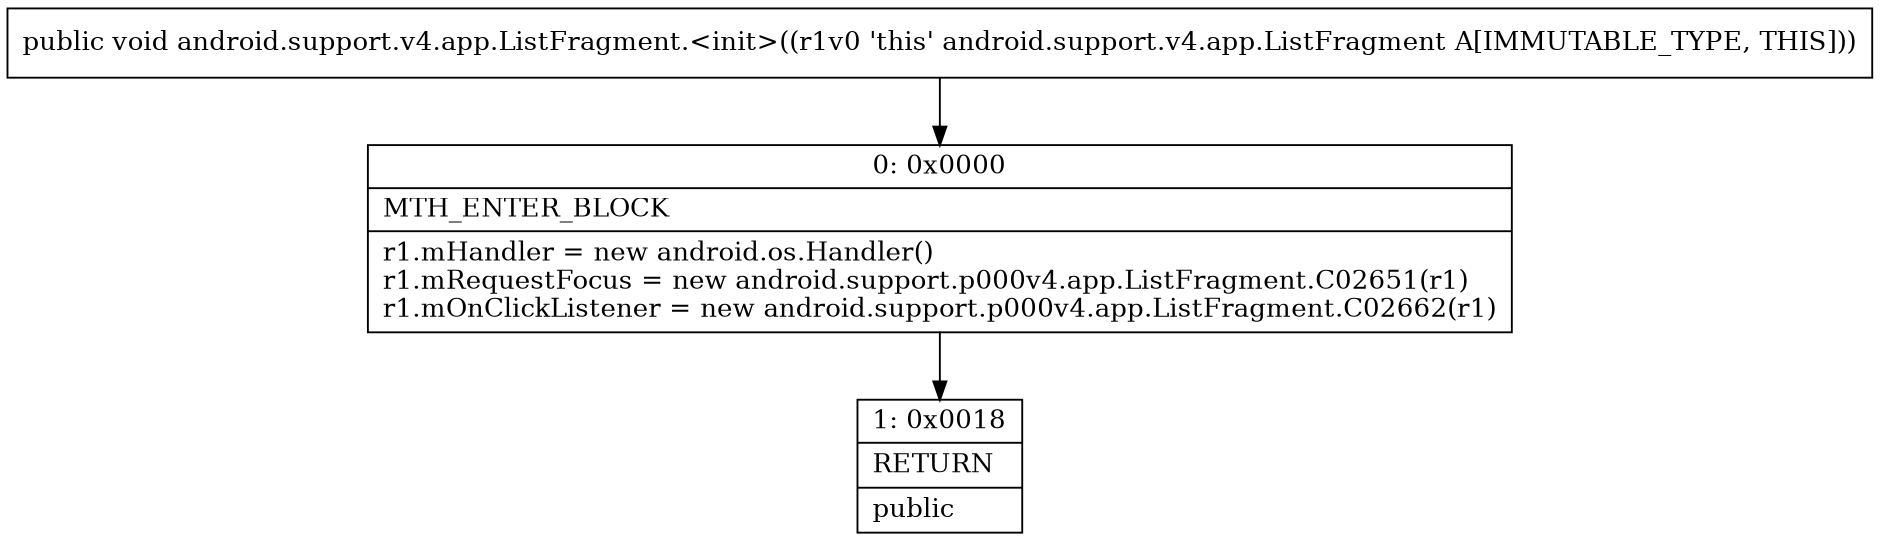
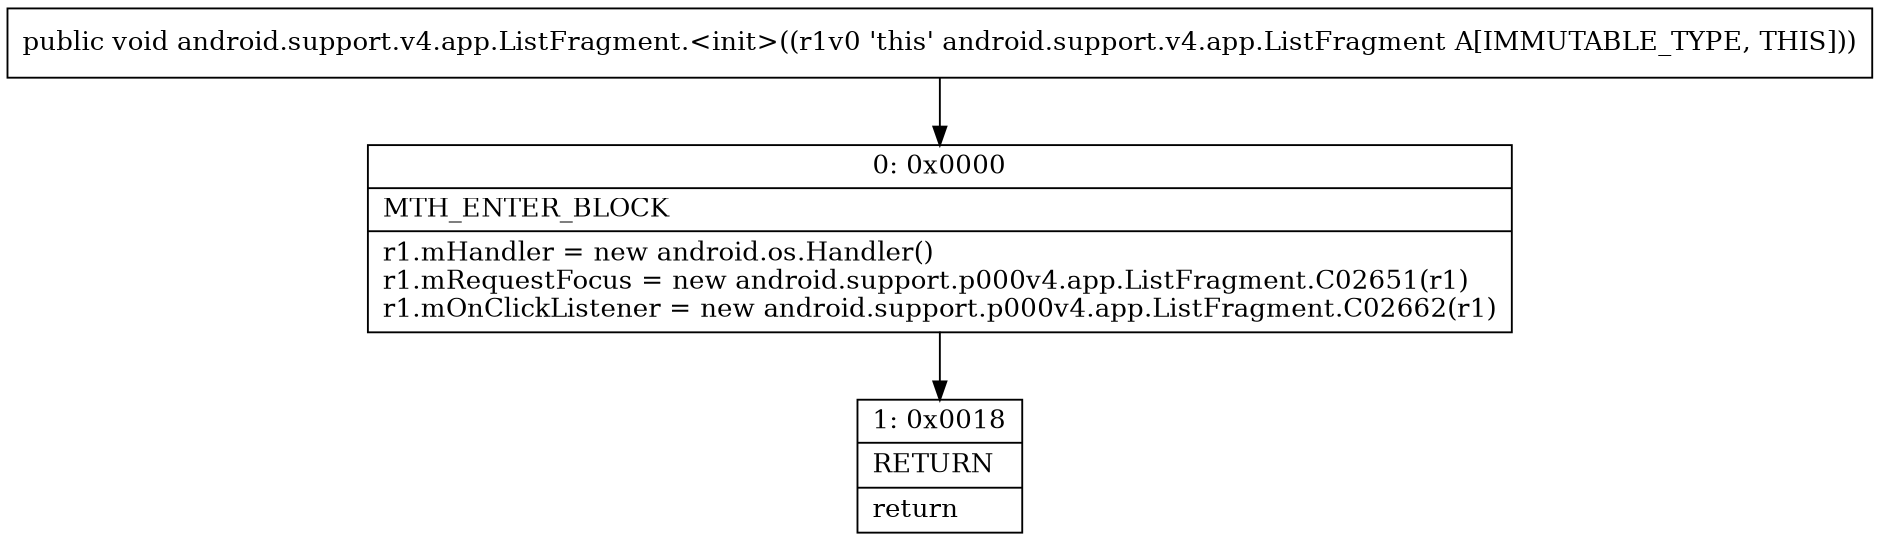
node "1: 0x0018": text "public" -> "return"
